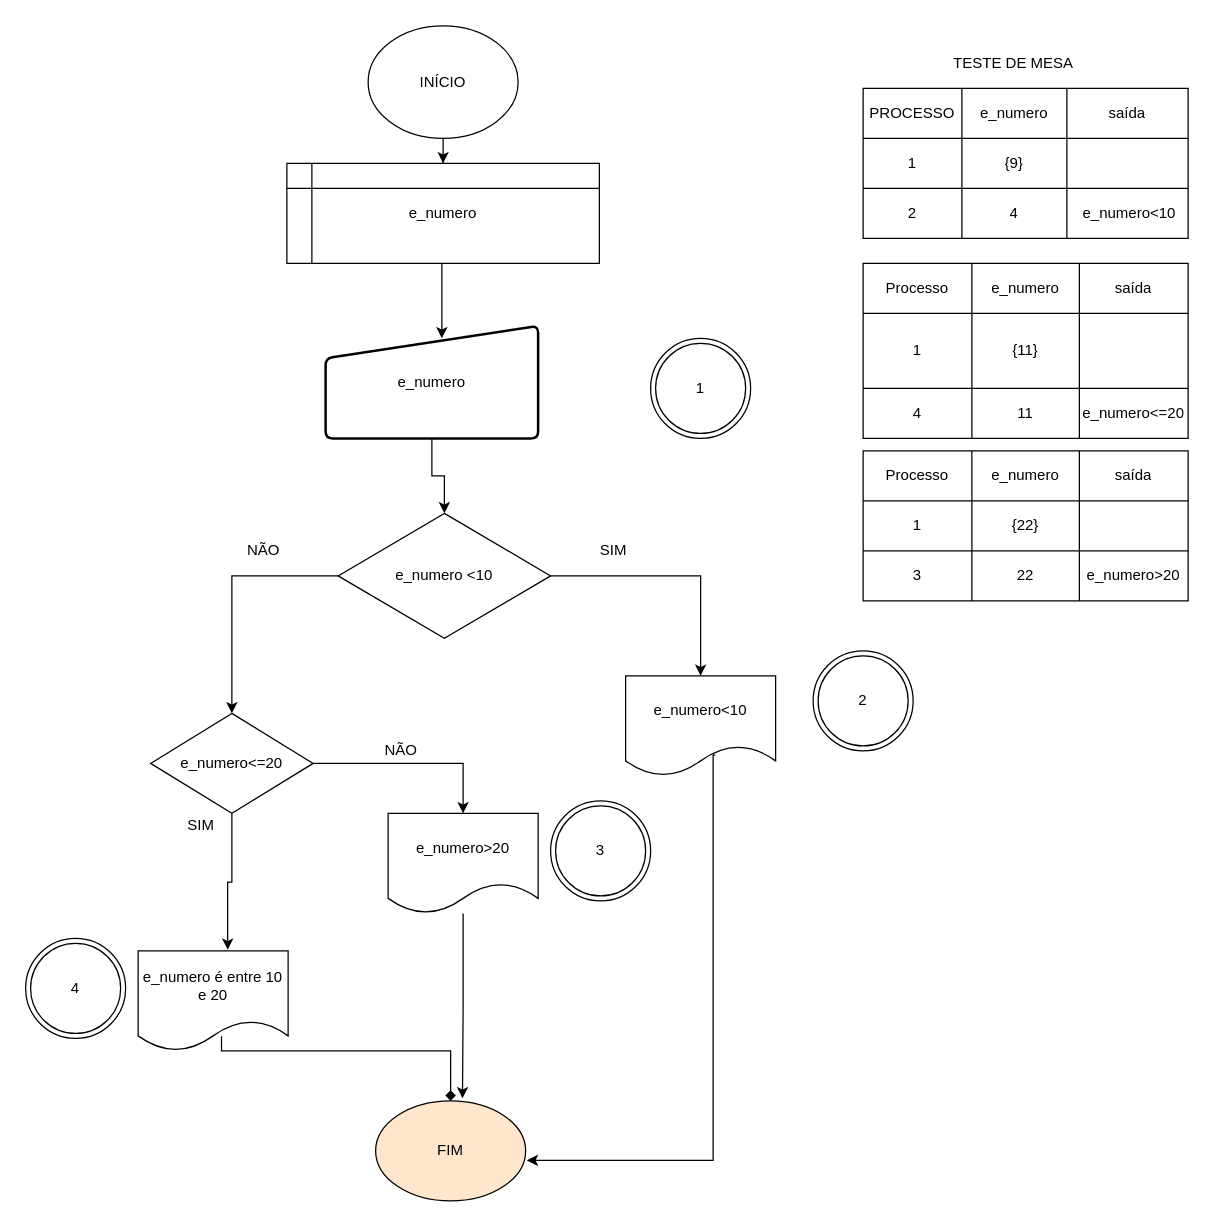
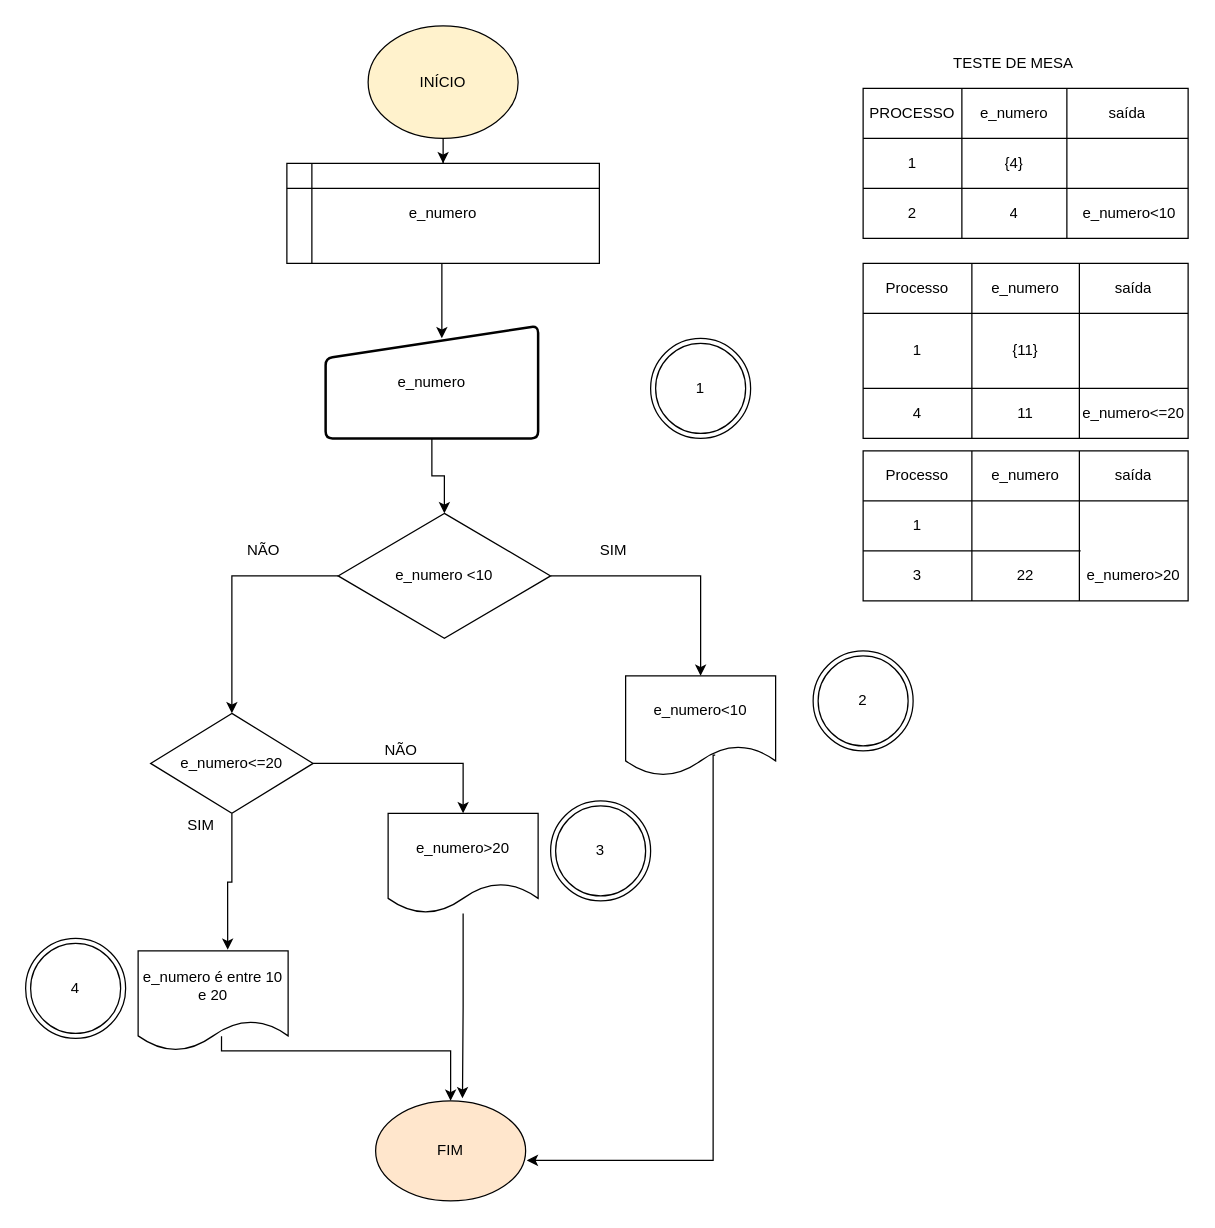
node "INÍCIO": fillcolor #ffffff -> #fff2cc
node "{9}": label "{9}" -> "{4}"
node "{22}": removed
edge "e_numero é entre 10 e 20" -> "FIM": arrowhead diamond -> classic
